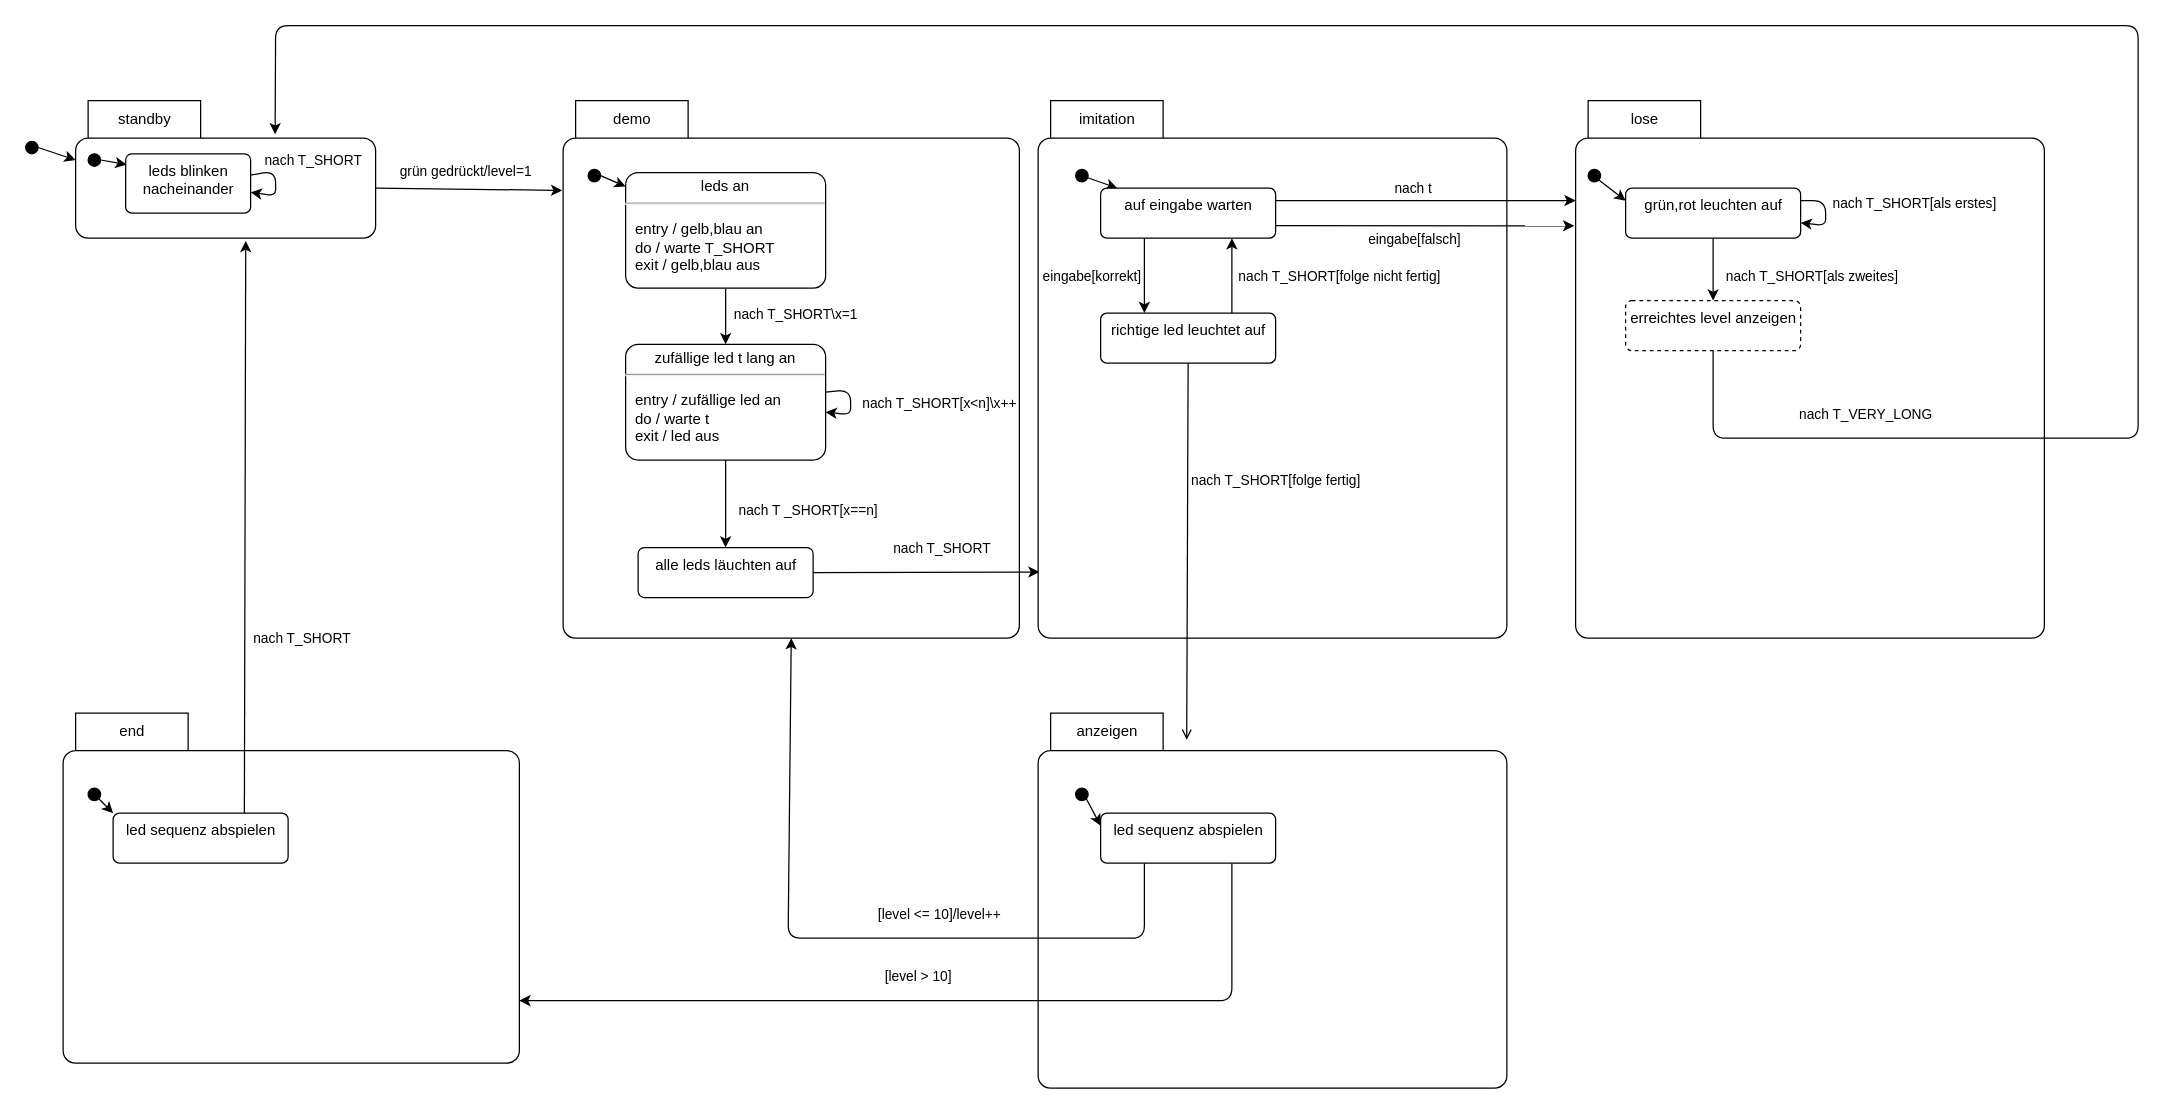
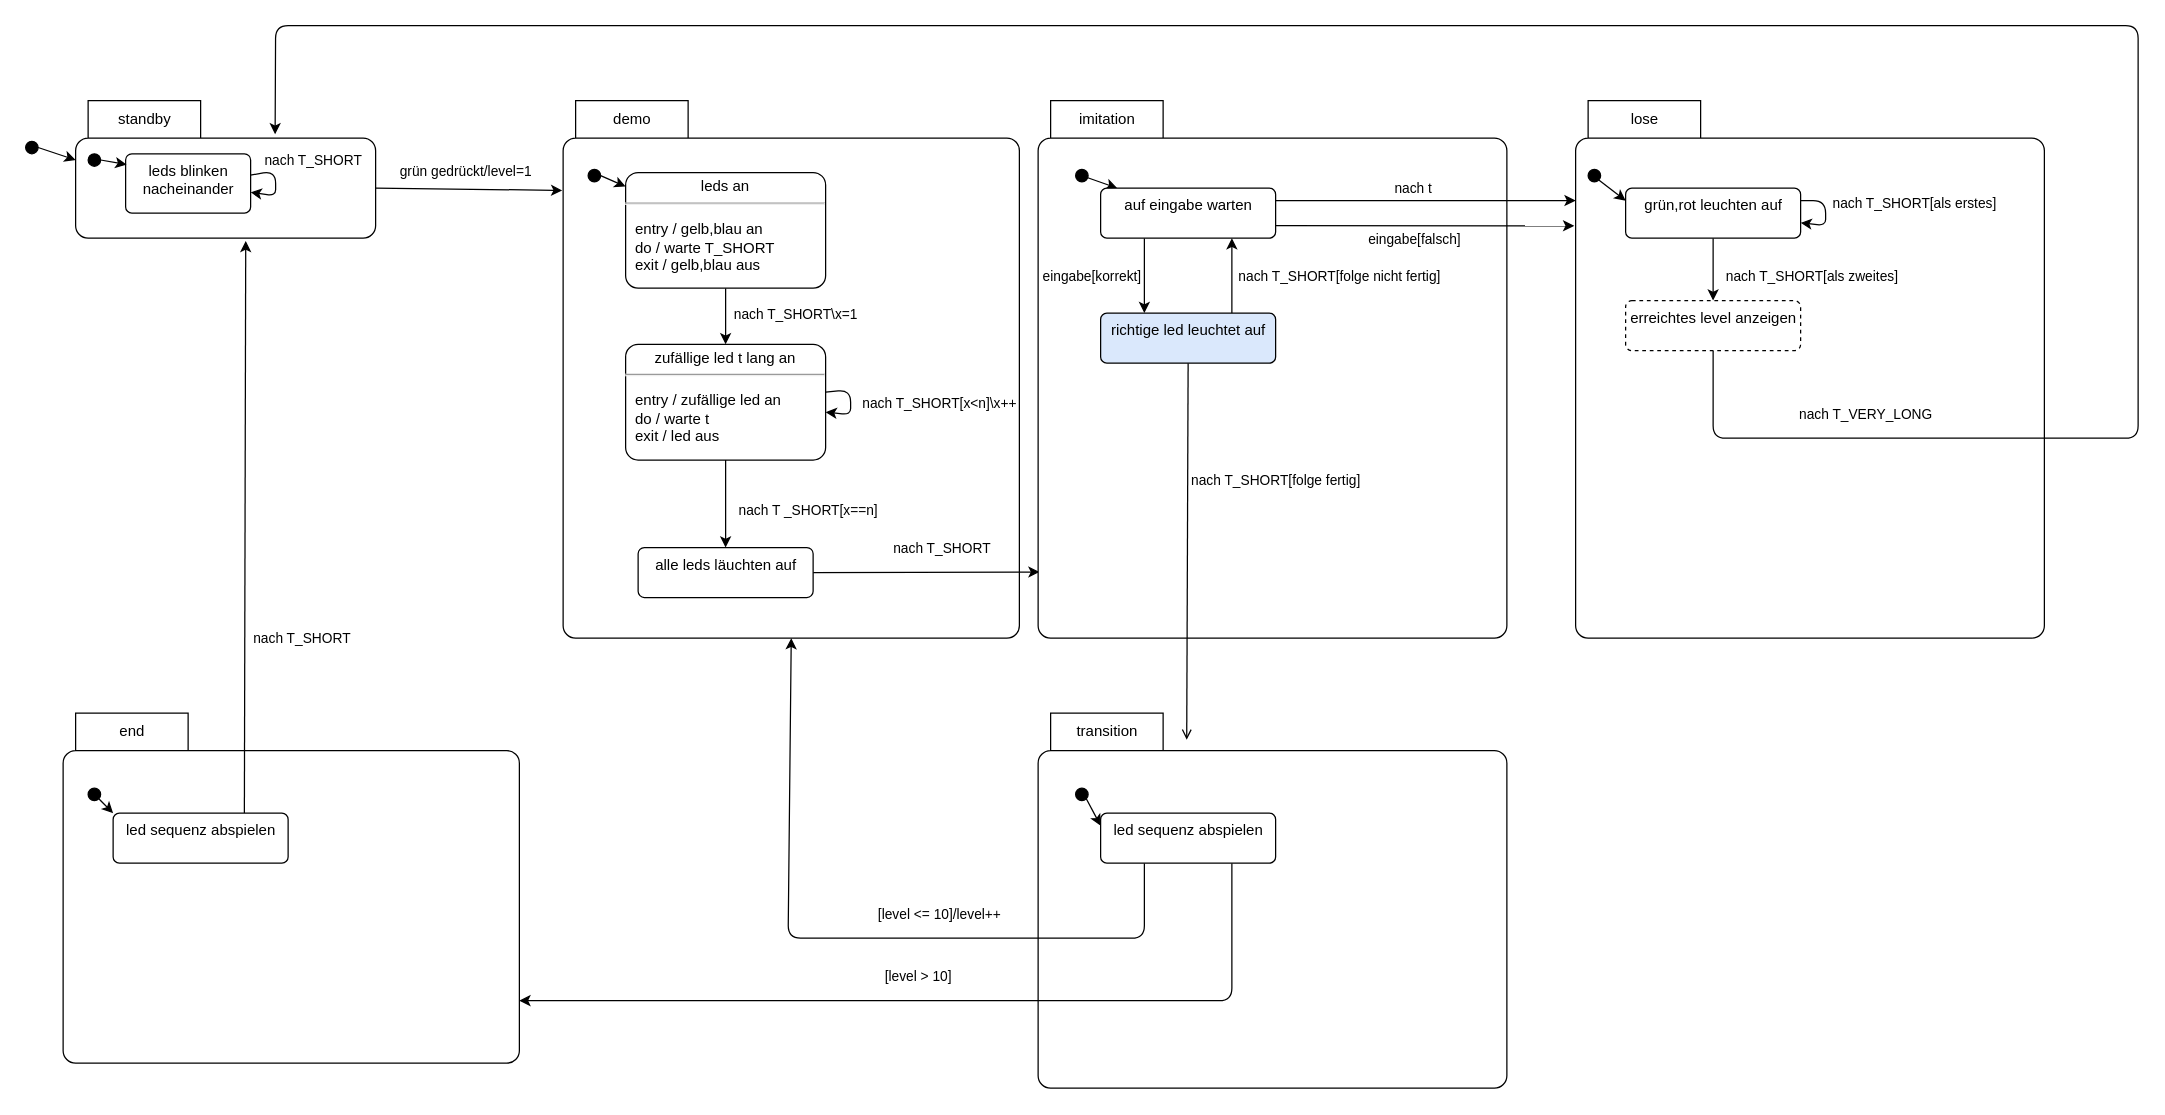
node "richtige led leuchtet auf": fillcolor #ffffff -> #dae8fc
node "anzeigen": label "anzeigen" -> "transition"
